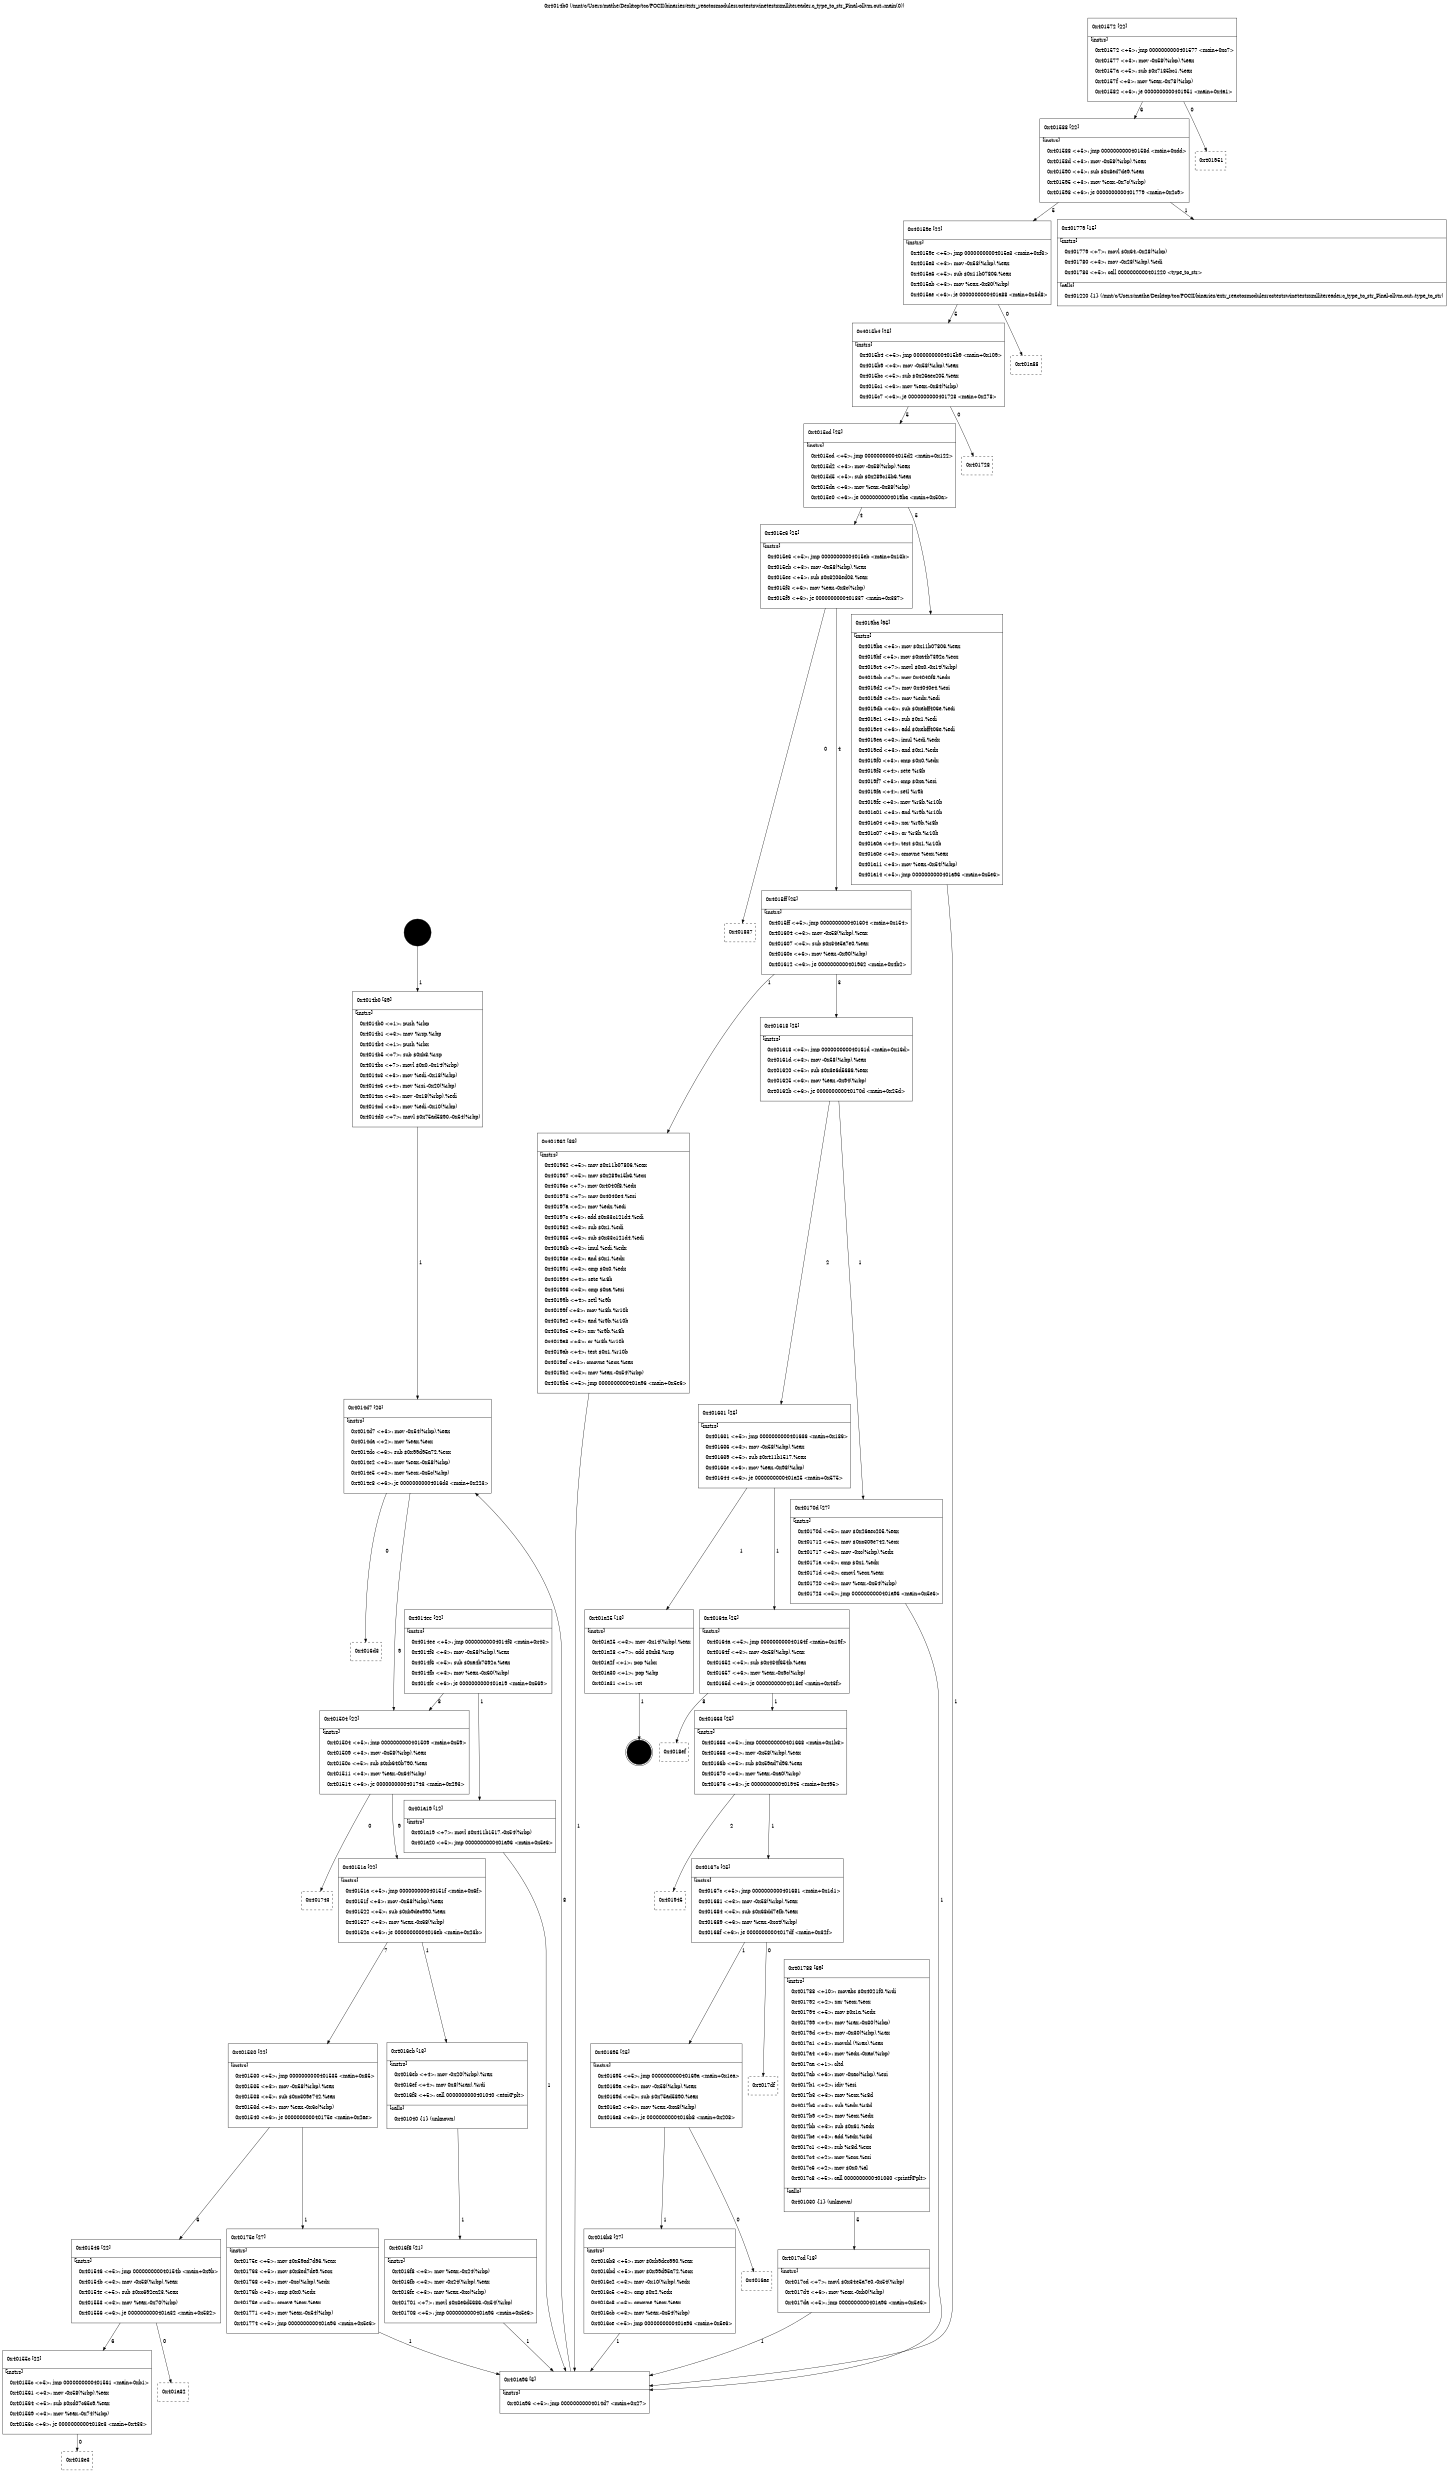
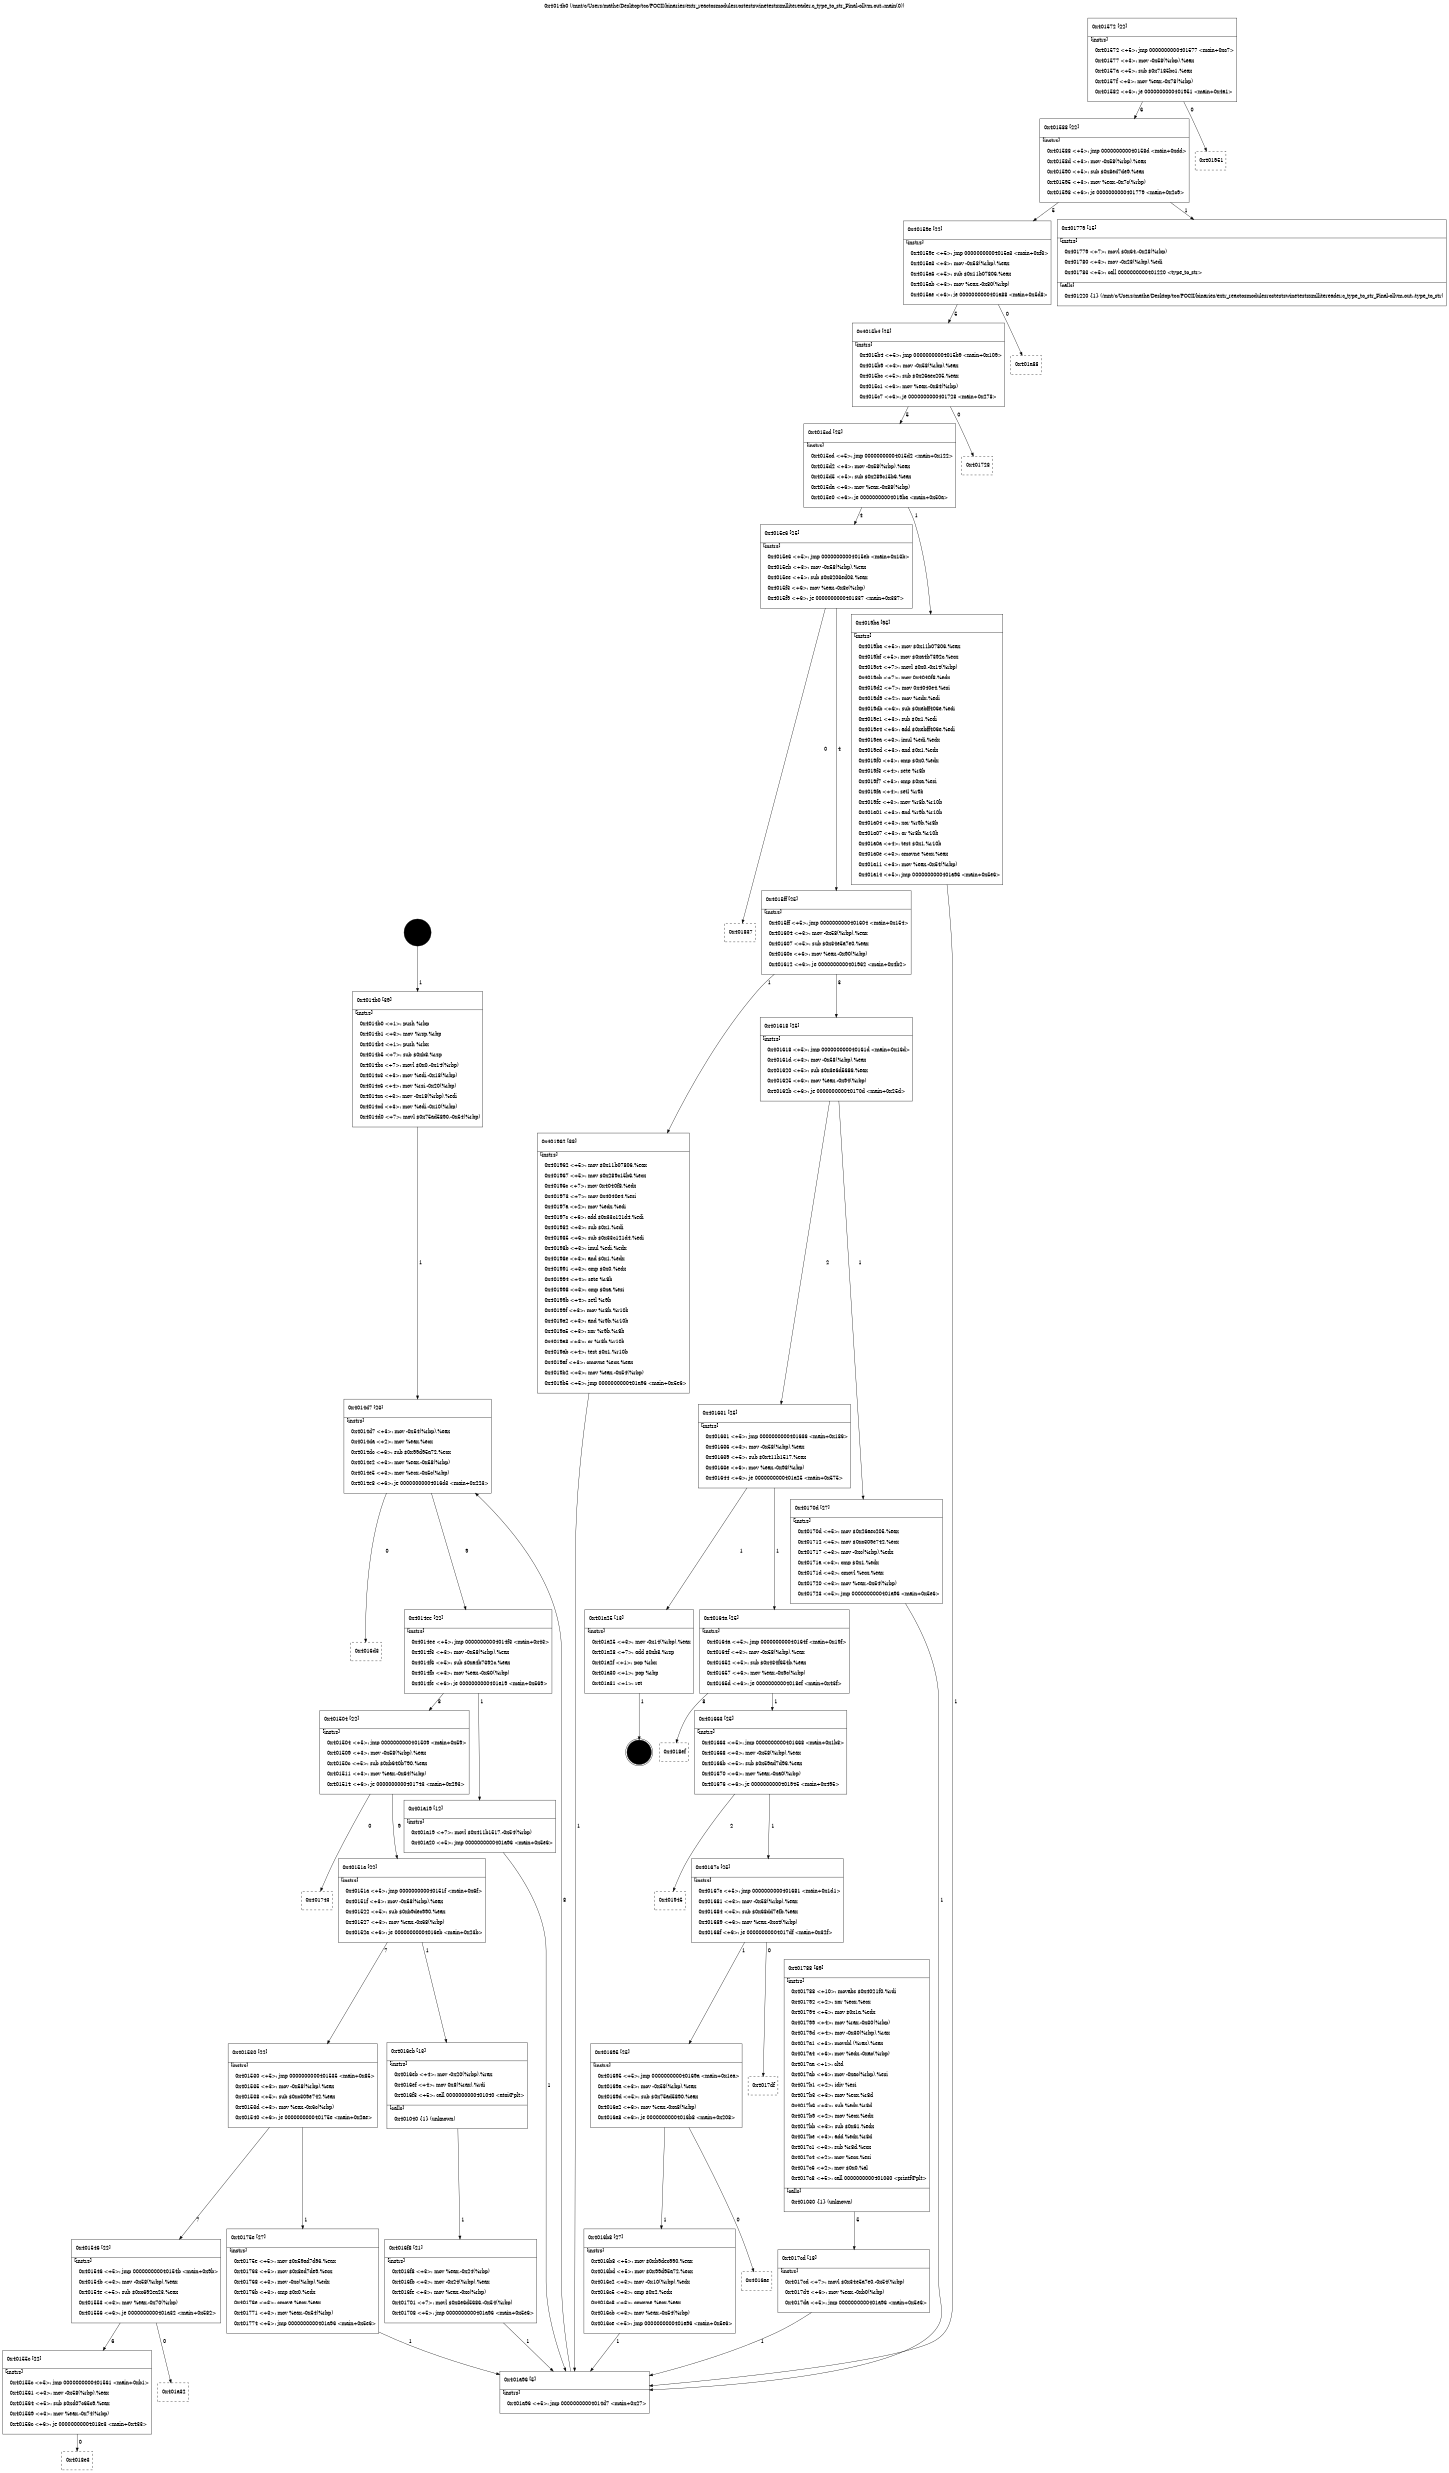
edge "0x4015cd [25]" -> "0x4019ba [95]": label " 5" -> " 1"
edge "0x4014d7 [23]" -> "0x401504 [22]": now "0x4014d7 [23]" -> "0x4014ee [22]"
edge "0x401530 [22]" -> "0x401546 [22]": label " 6" -> " 7"
